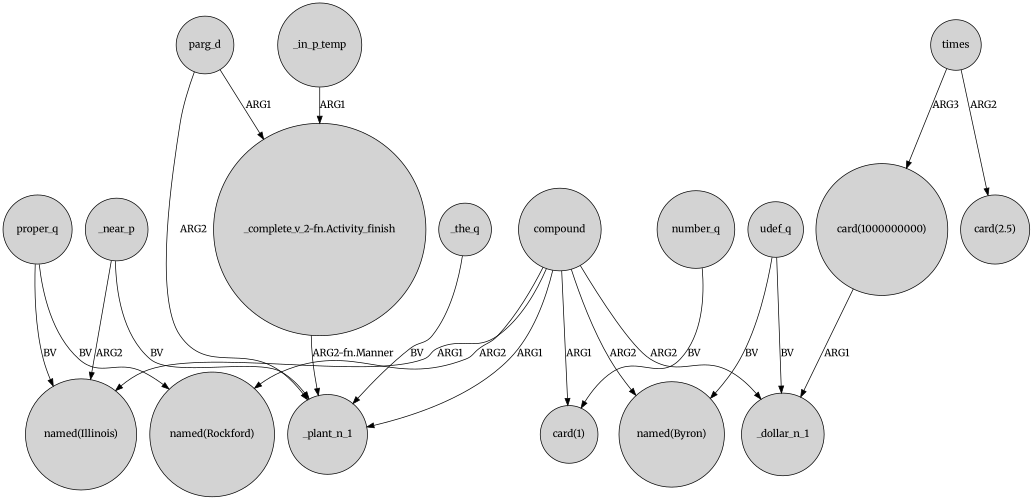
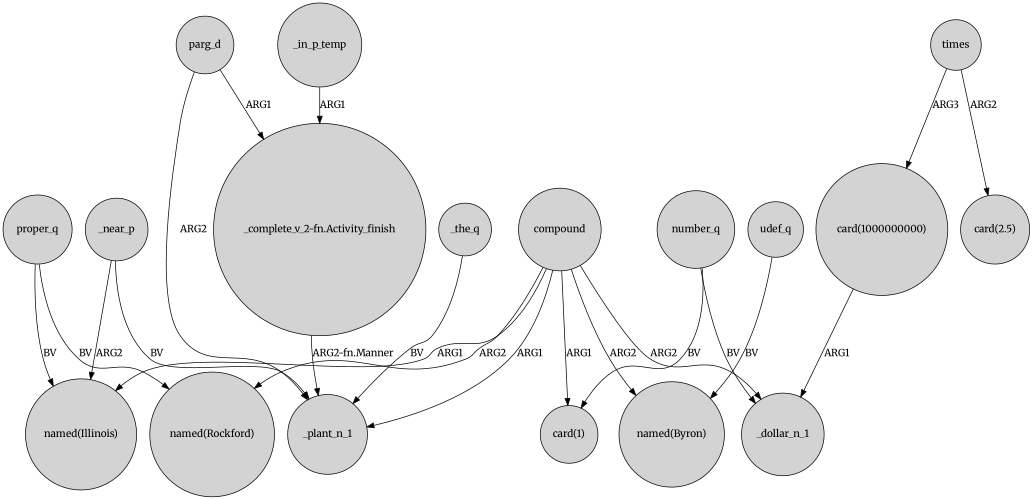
edge "udef_q" -> "_dollar_n_1": now "number_q" -> "_dollar_n_1"
